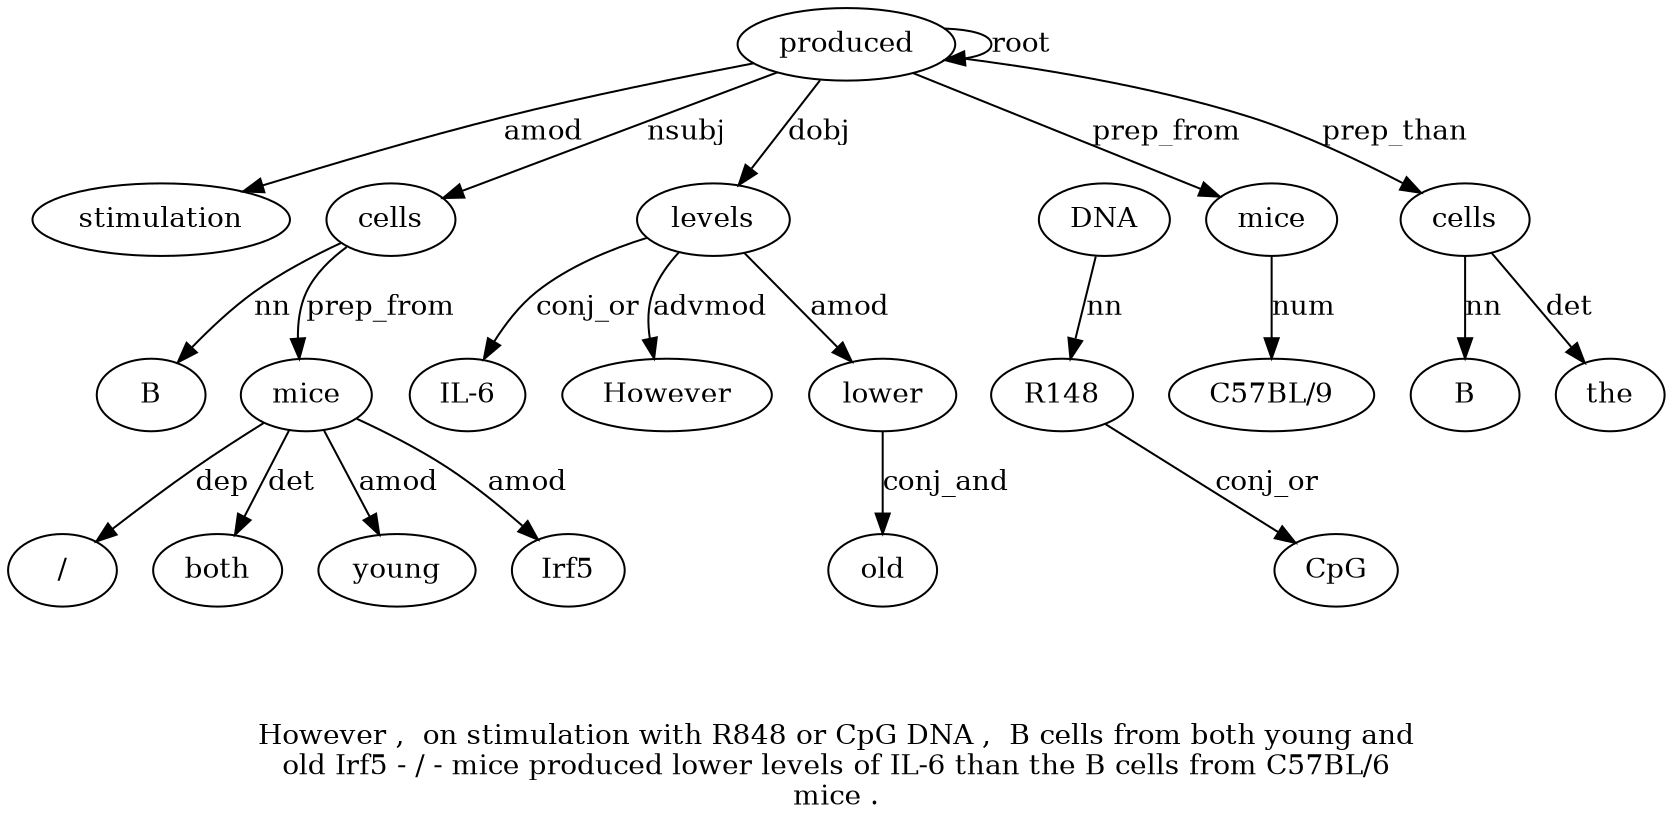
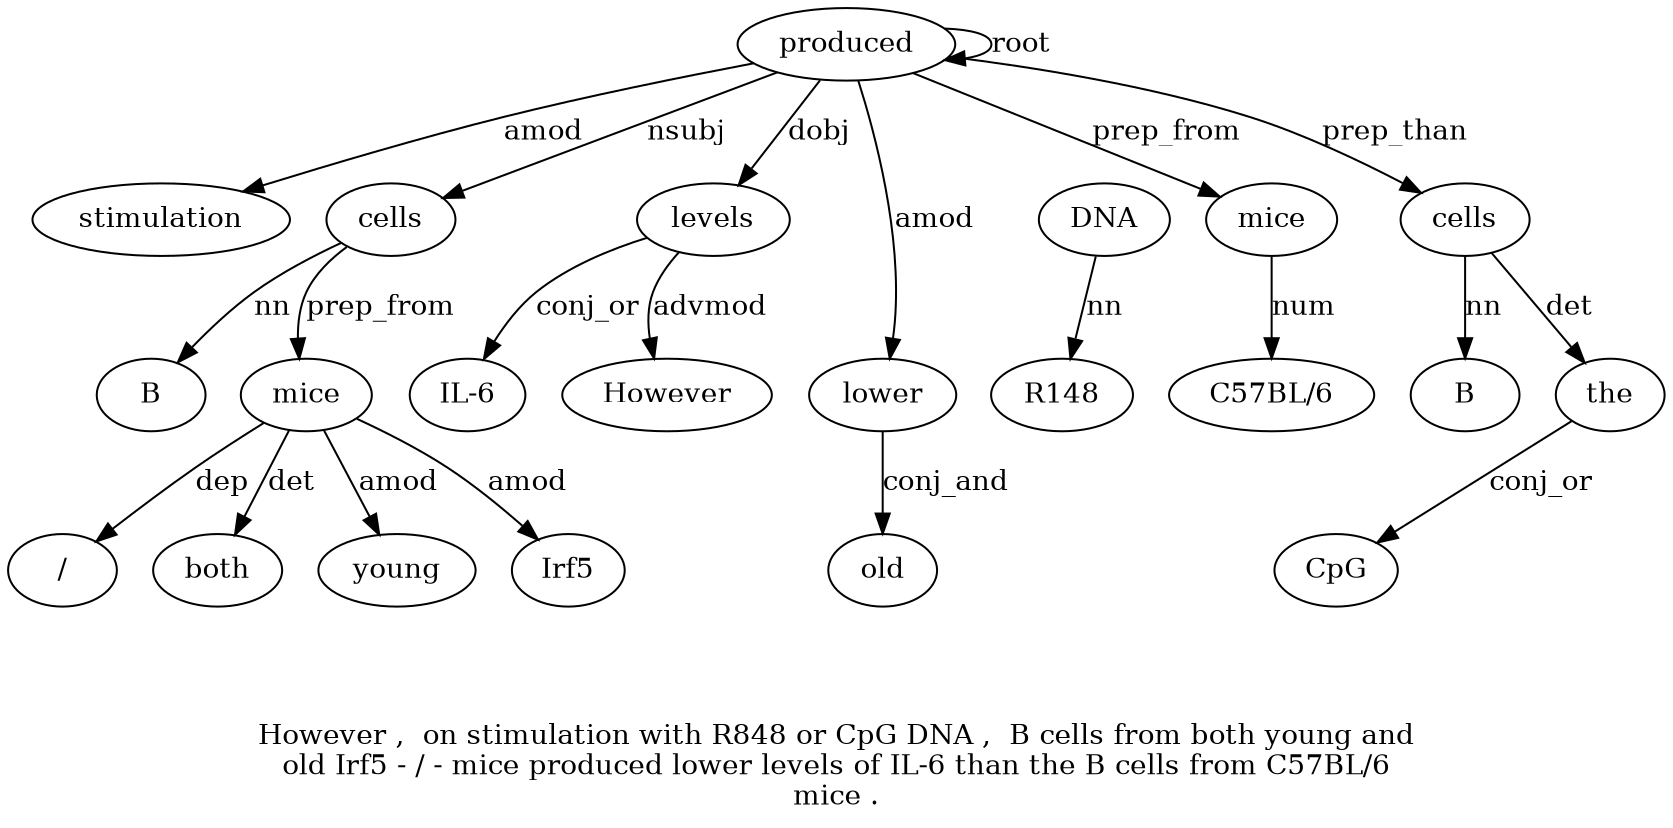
edge "levels" -> "lower": now "produced" -> "lower"
node "C57BL/9": label "C57BL/9" -> "C57BL/6"
edge "R148" -> "CpG": now "the" -> "CpG"
